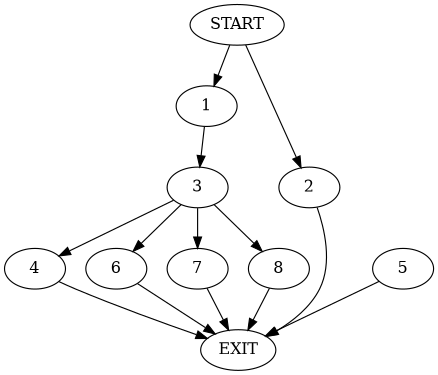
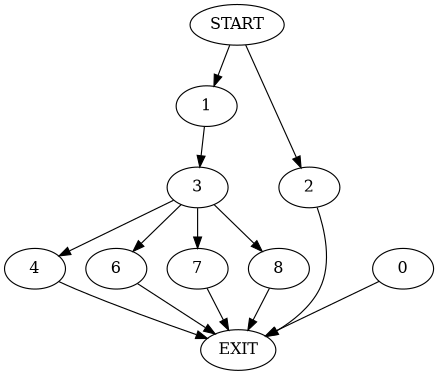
node "5": label "5" -> "0"
